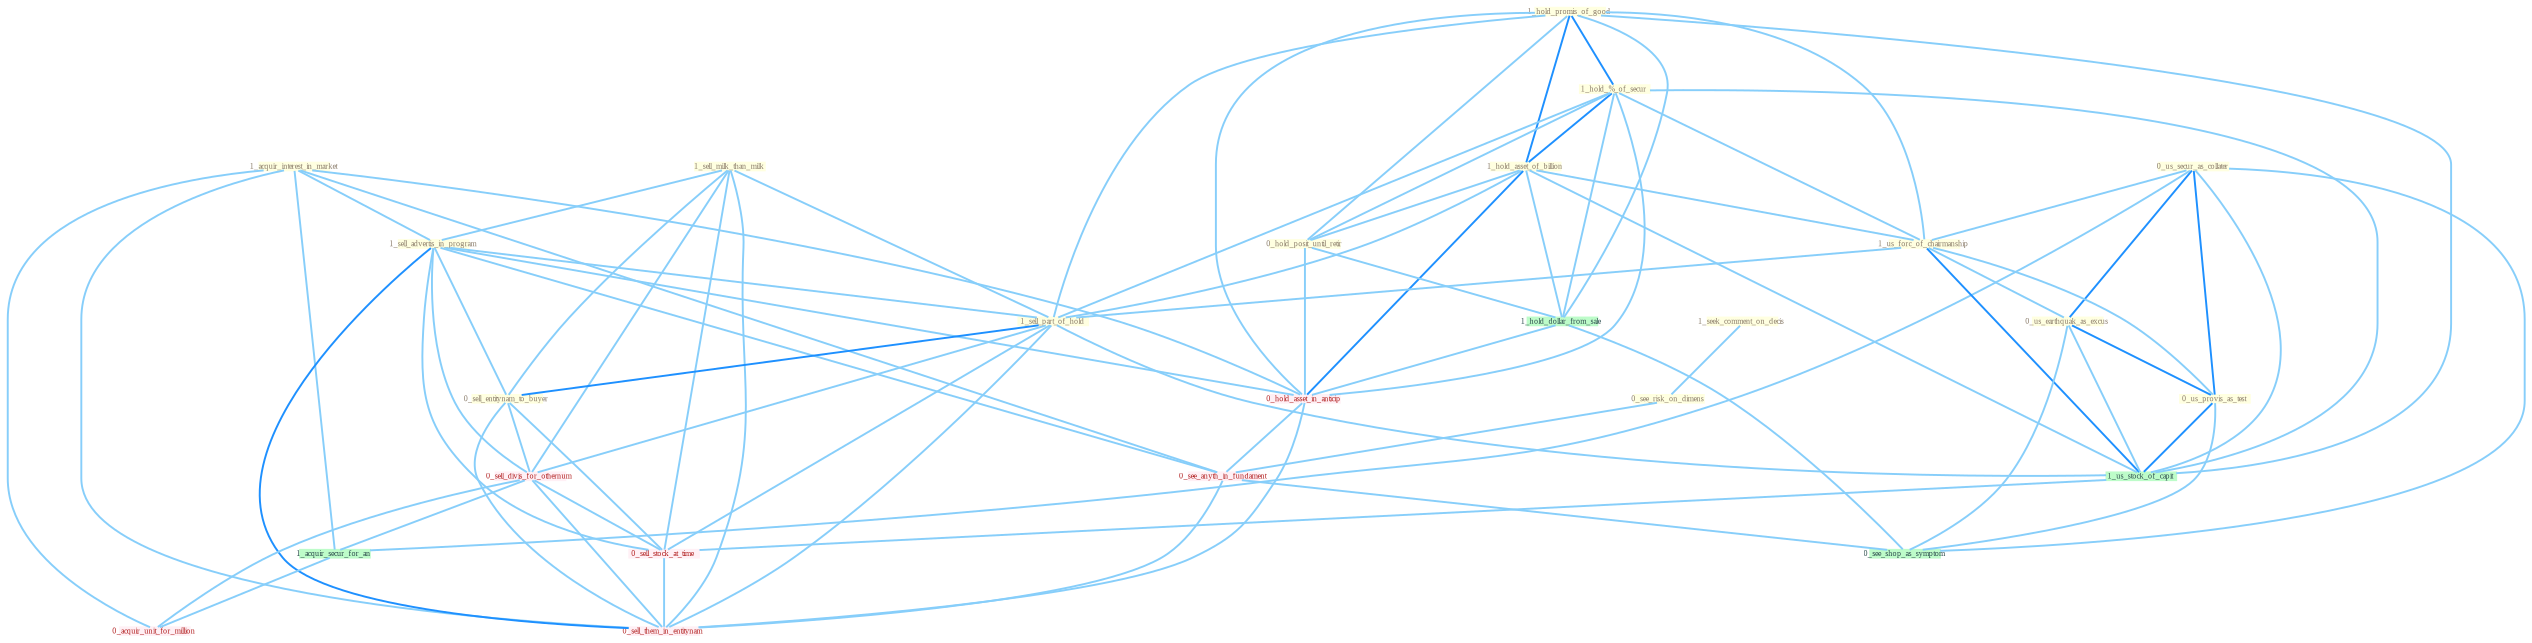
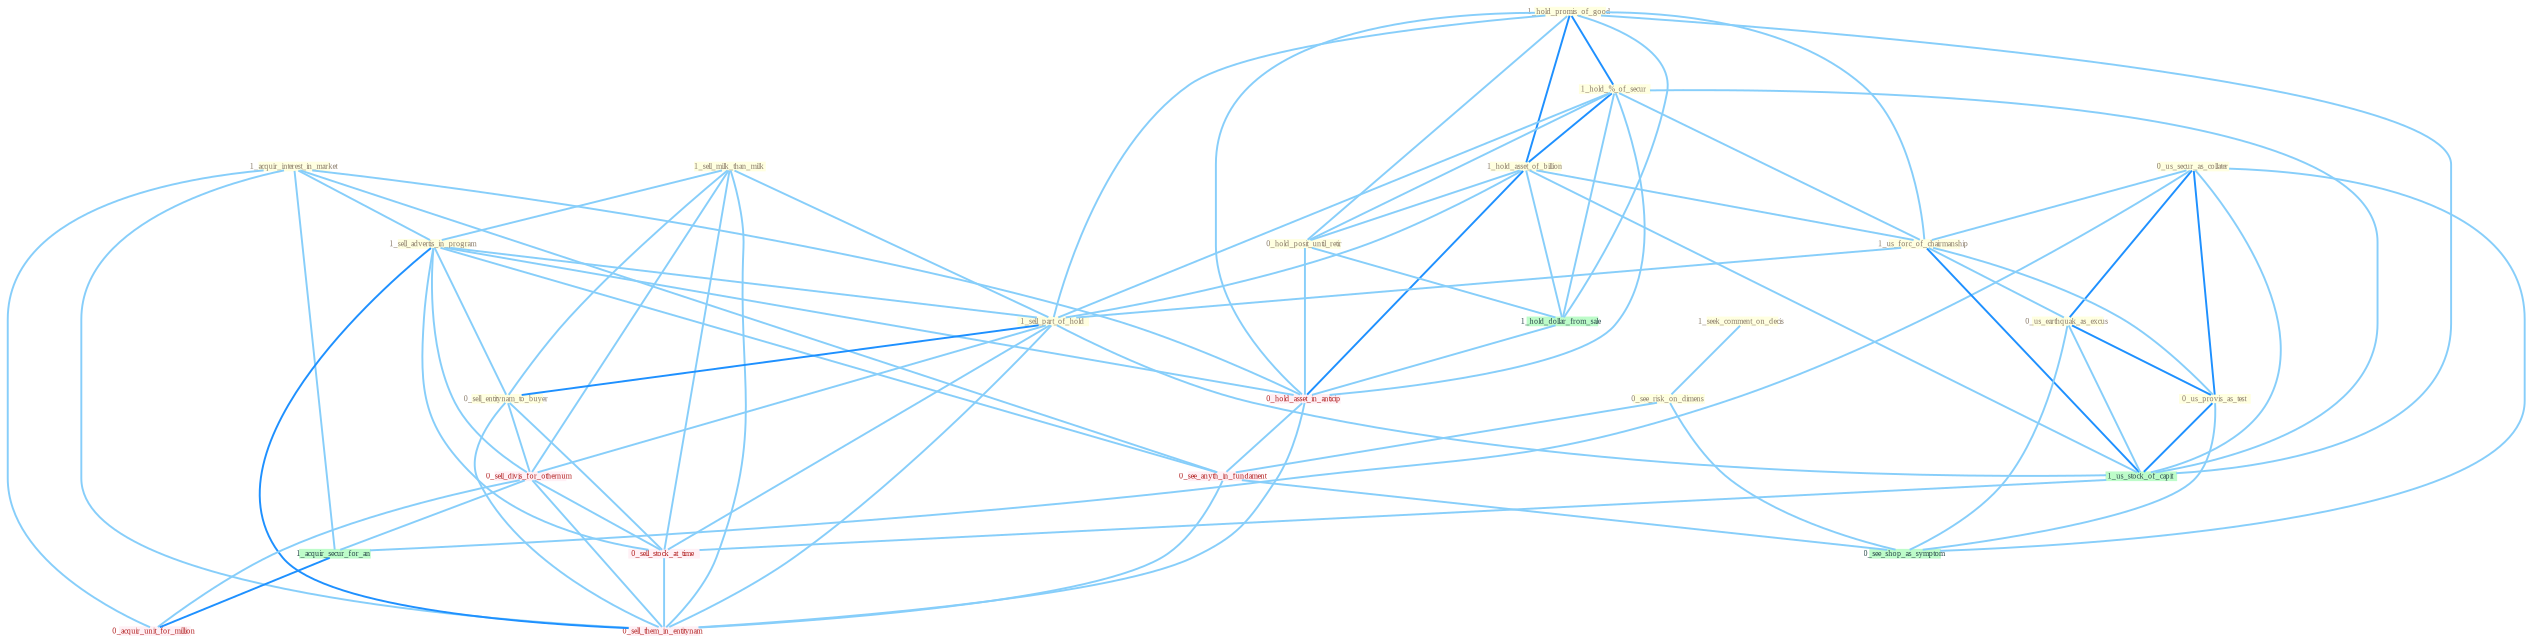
edge "1_hold_dollar_from_sale" -- "0_see_shop_as_symptom": now "0_see_risk_on_dimens" -- "0_see_shop_as_symptom"
edge "1_acquir_secur_for_an" -- "0_acquir_unit_for_million": color #87cefa -> #1e90ff
